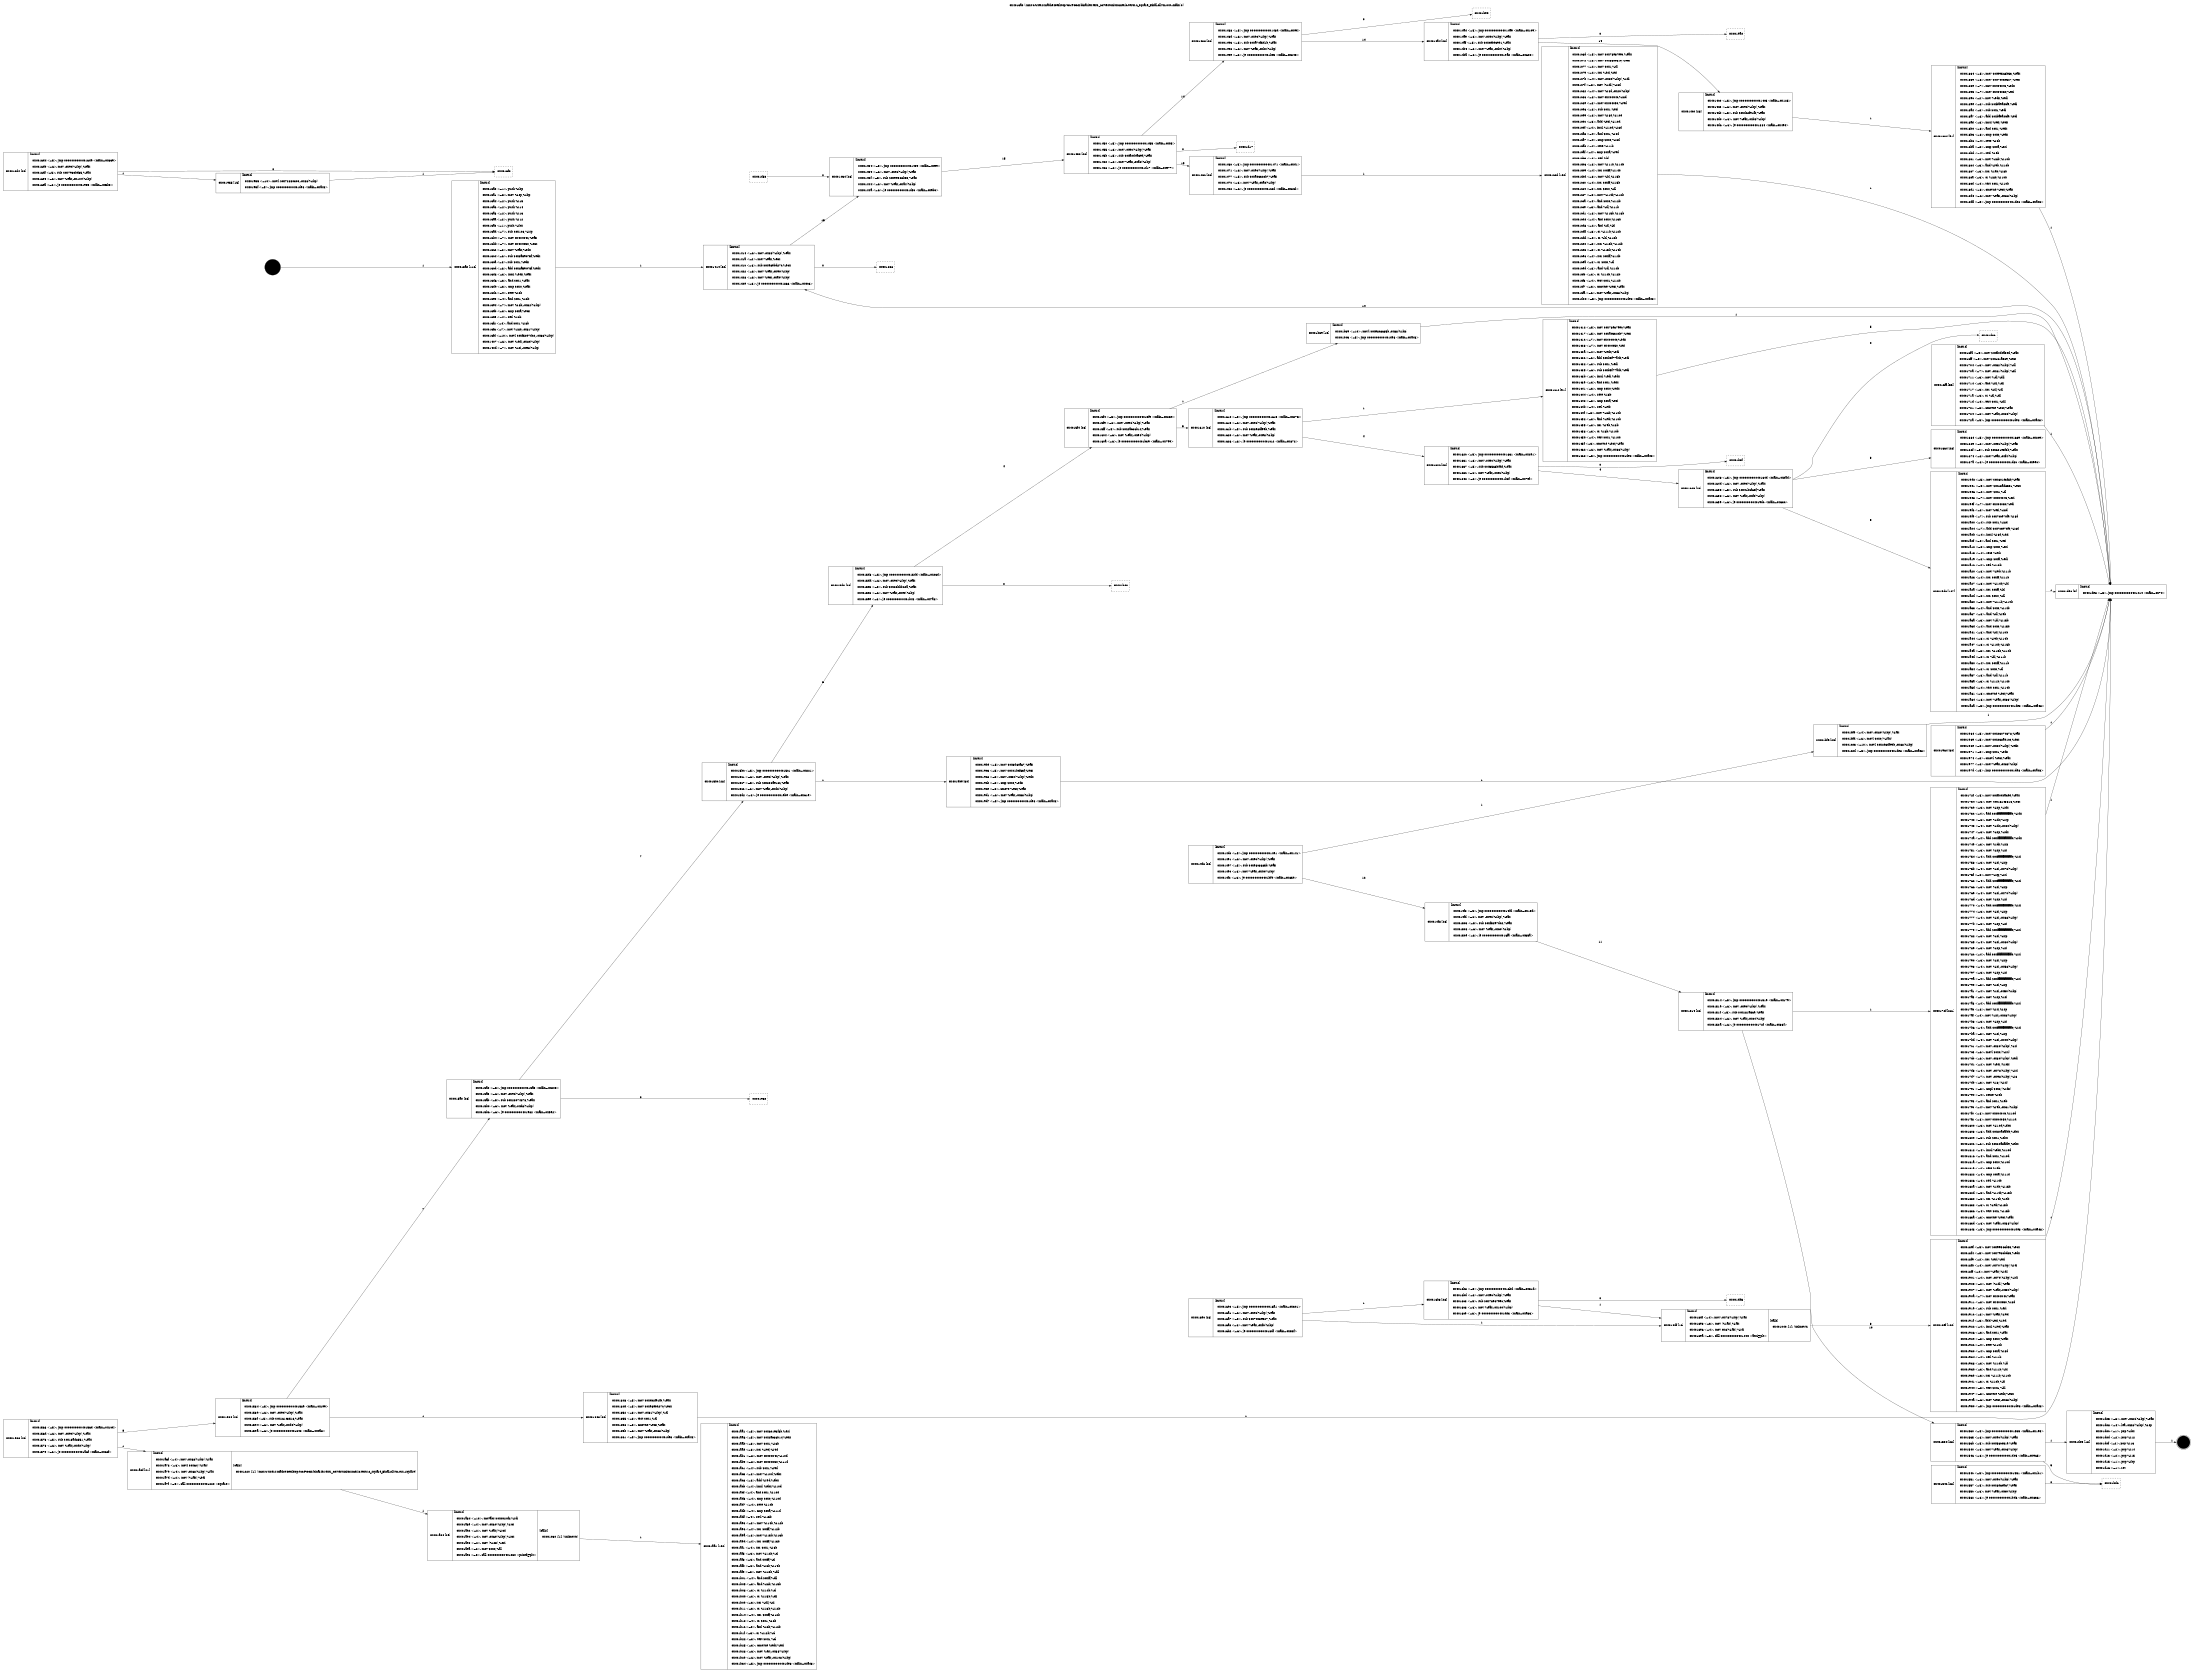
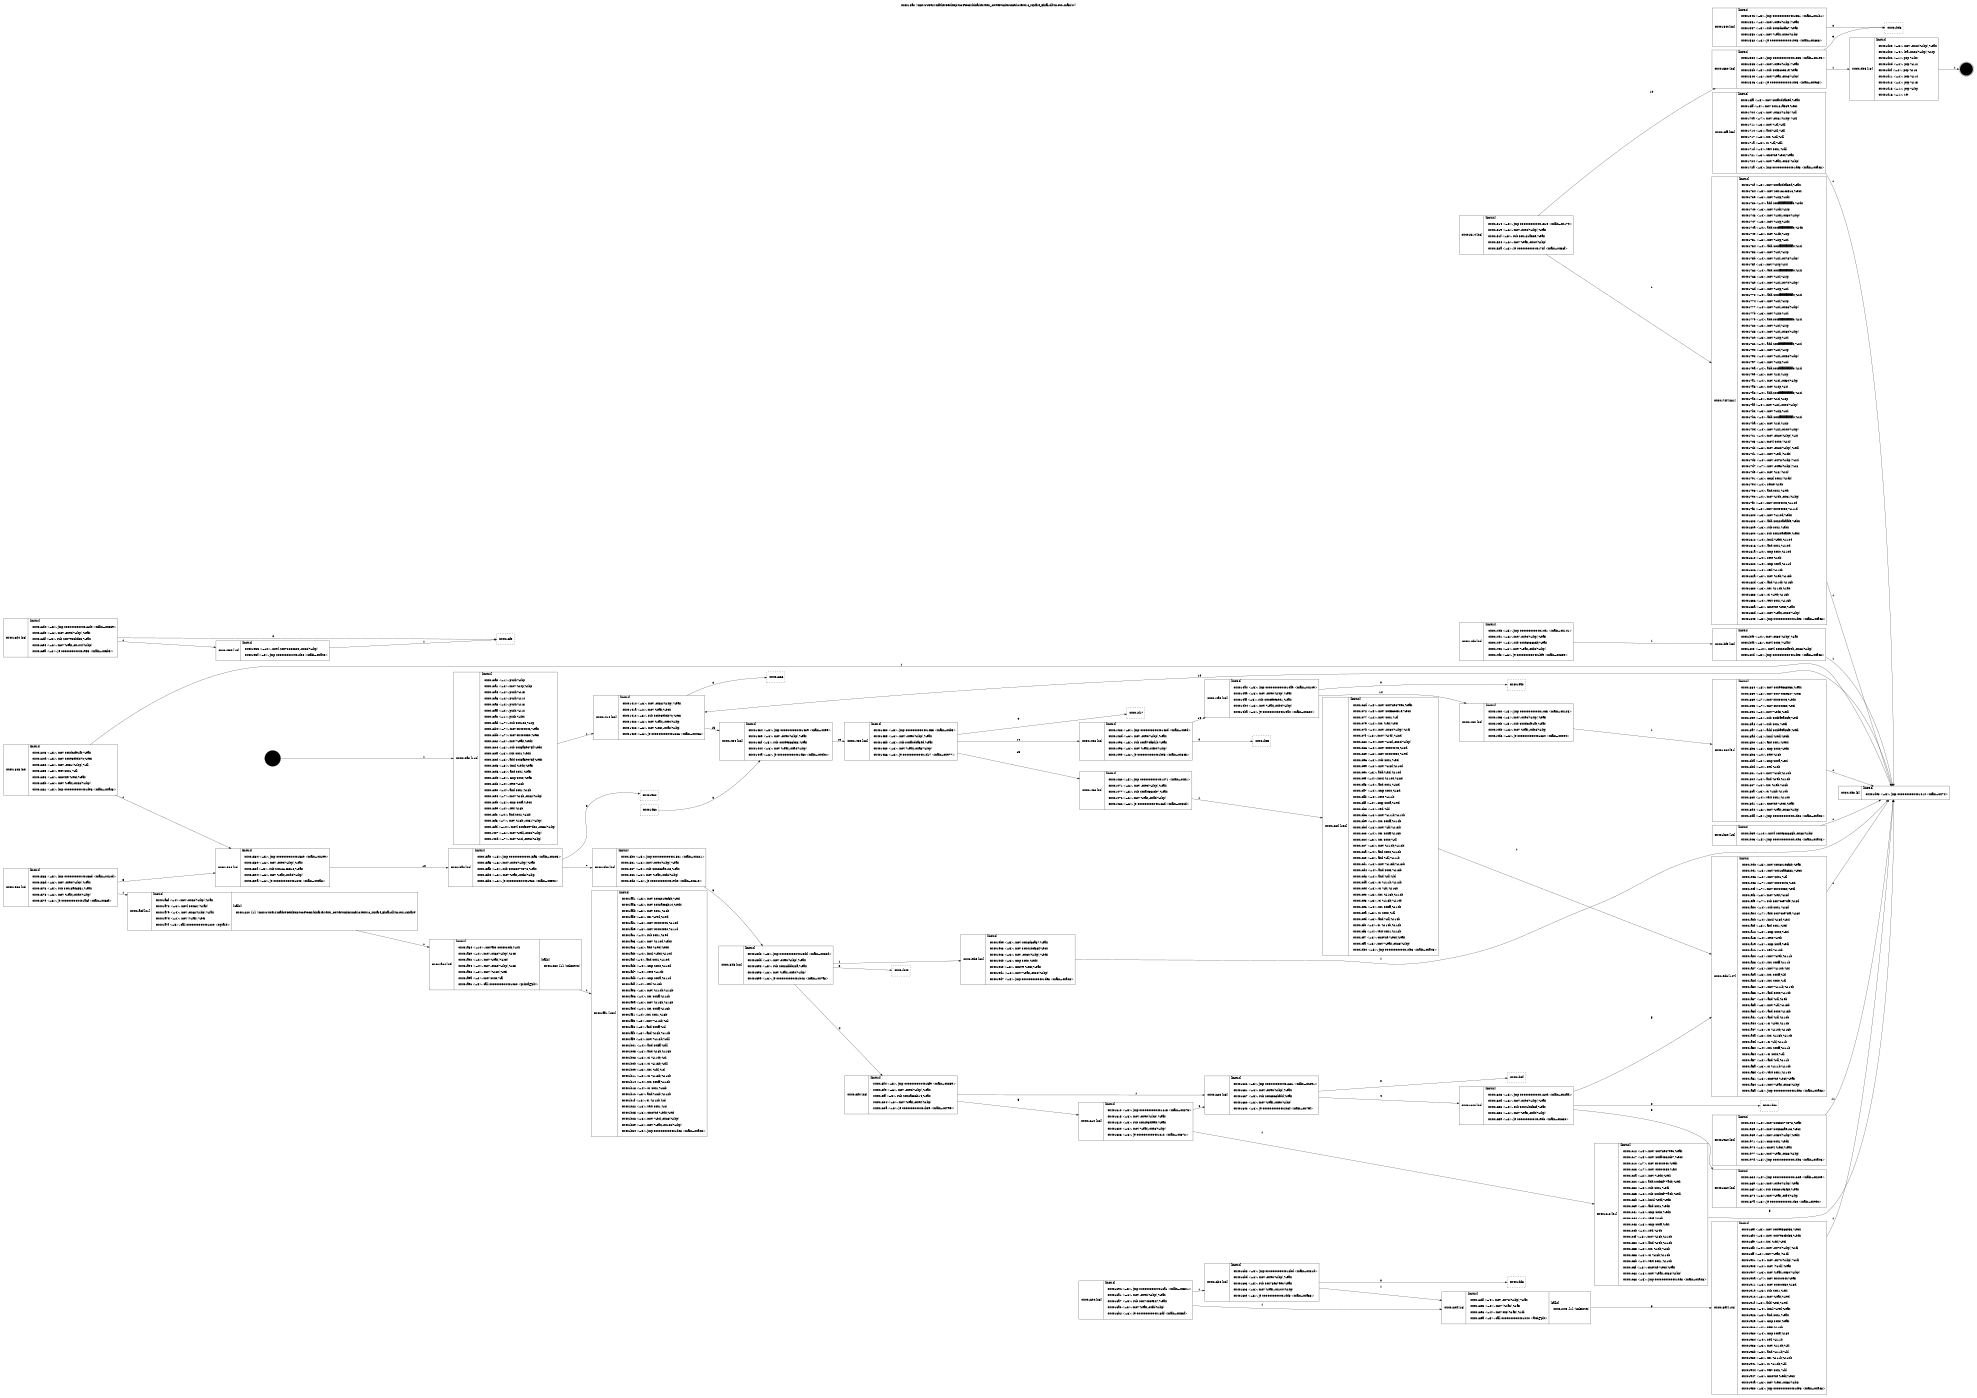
edge "0x401c6d [152]" -> "0x401de8 [5]": now "0x401c6d [152]" -> "0x4019dc [147]"
edge "0x4015f4 [28]" -> "0x401b39 [15]": now "0x4015f4 [28]" -> "0x40162c [28]"
edge "0x401964 [30]" -> "0x401de8 [5]": label " 1" -> " 11"
edge "0x4015bc [28]" -> "0x4019be [30]": now "0x4015d8 [28]" -> "0x4019be [30]"
node "0x4014f8 [28]": removed
edge "0x401584 [28]" -> "0x4015a0 [28]": label " 7" -> " 10"
edge "0x401584 [28]" -> "0x401848 [30]": reversed
